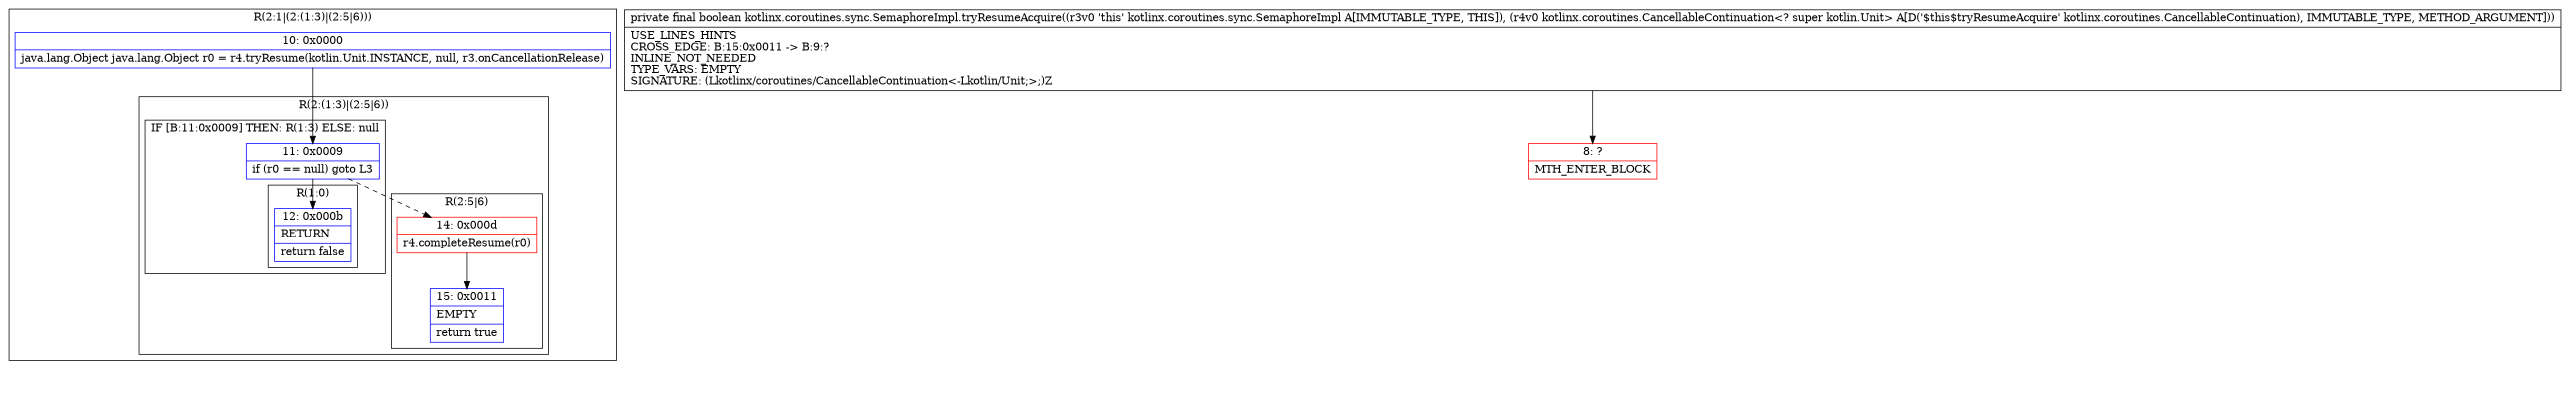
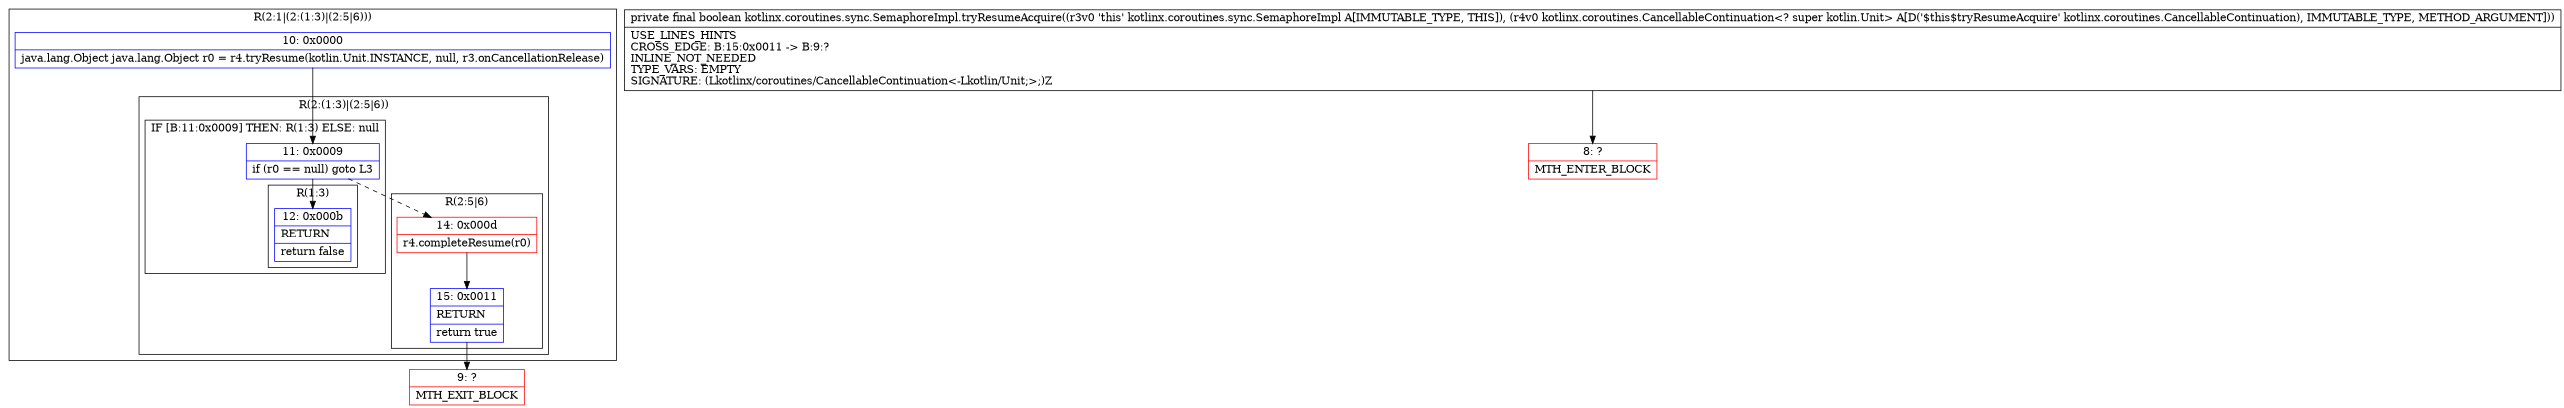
cluster "R(1:0)": label "R(1:0)" -> "R(1:3)"
node "15: 0x0011": text "EMPTY" -> "RETURN"
node "9: ?": added
